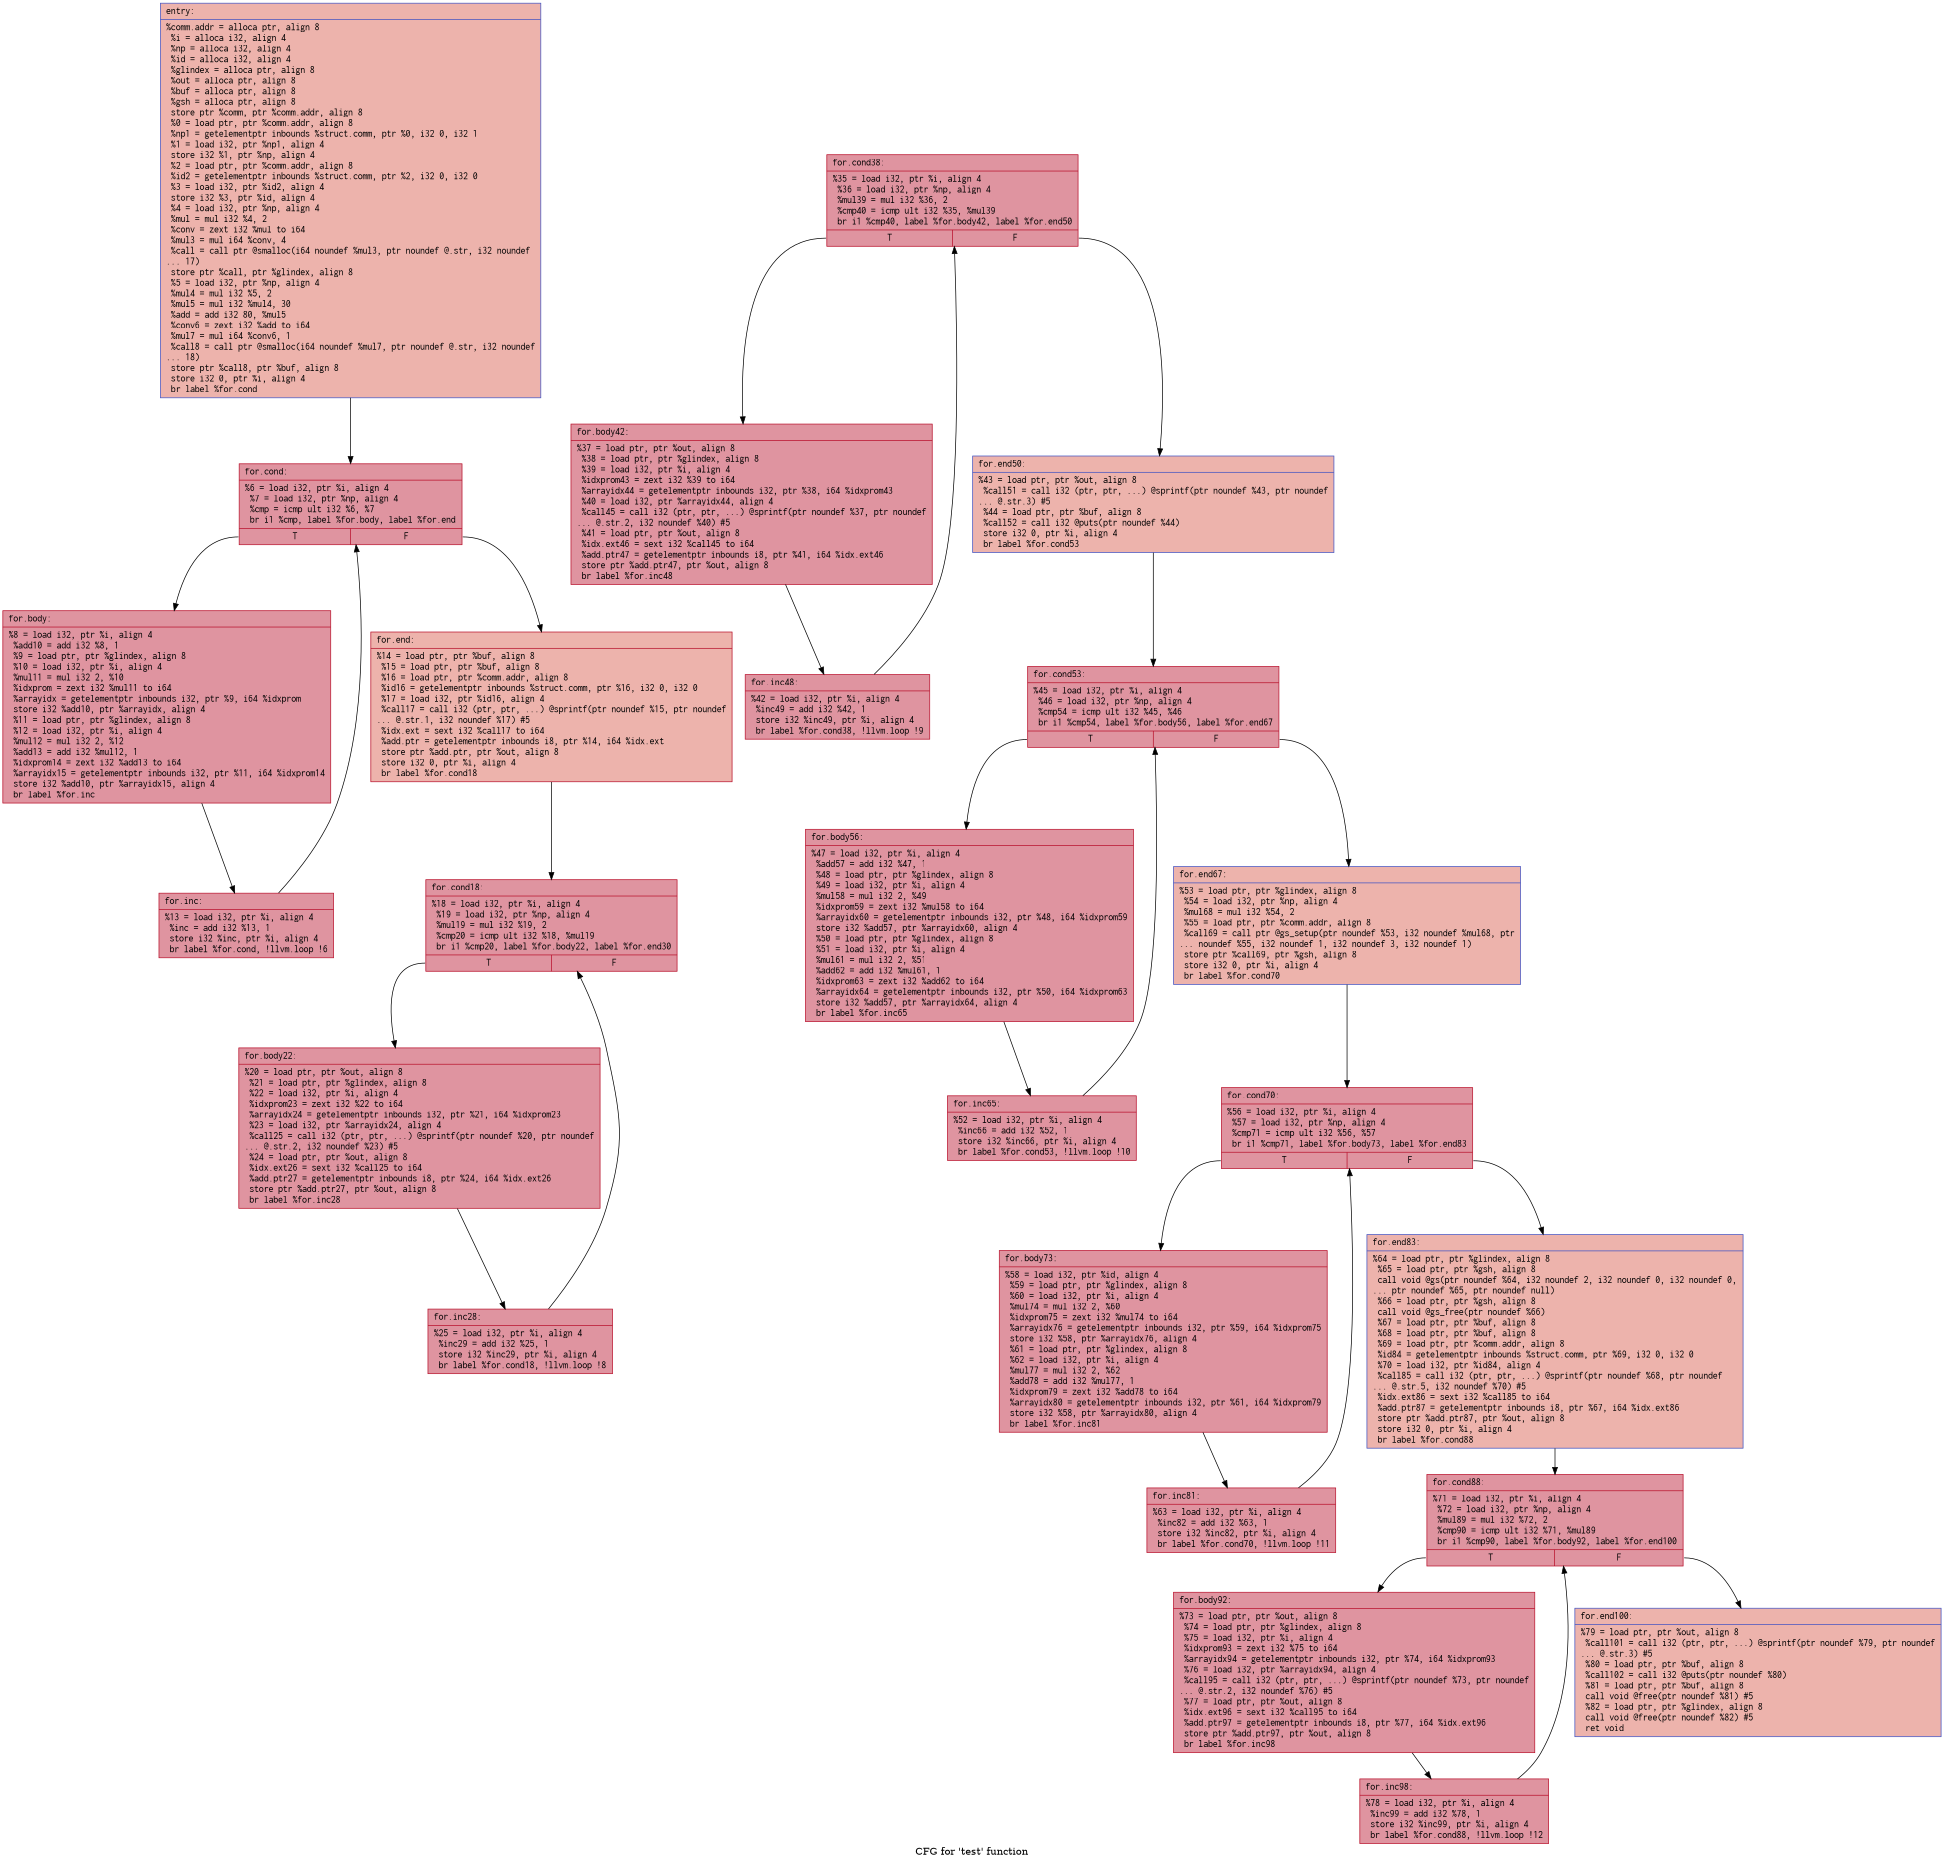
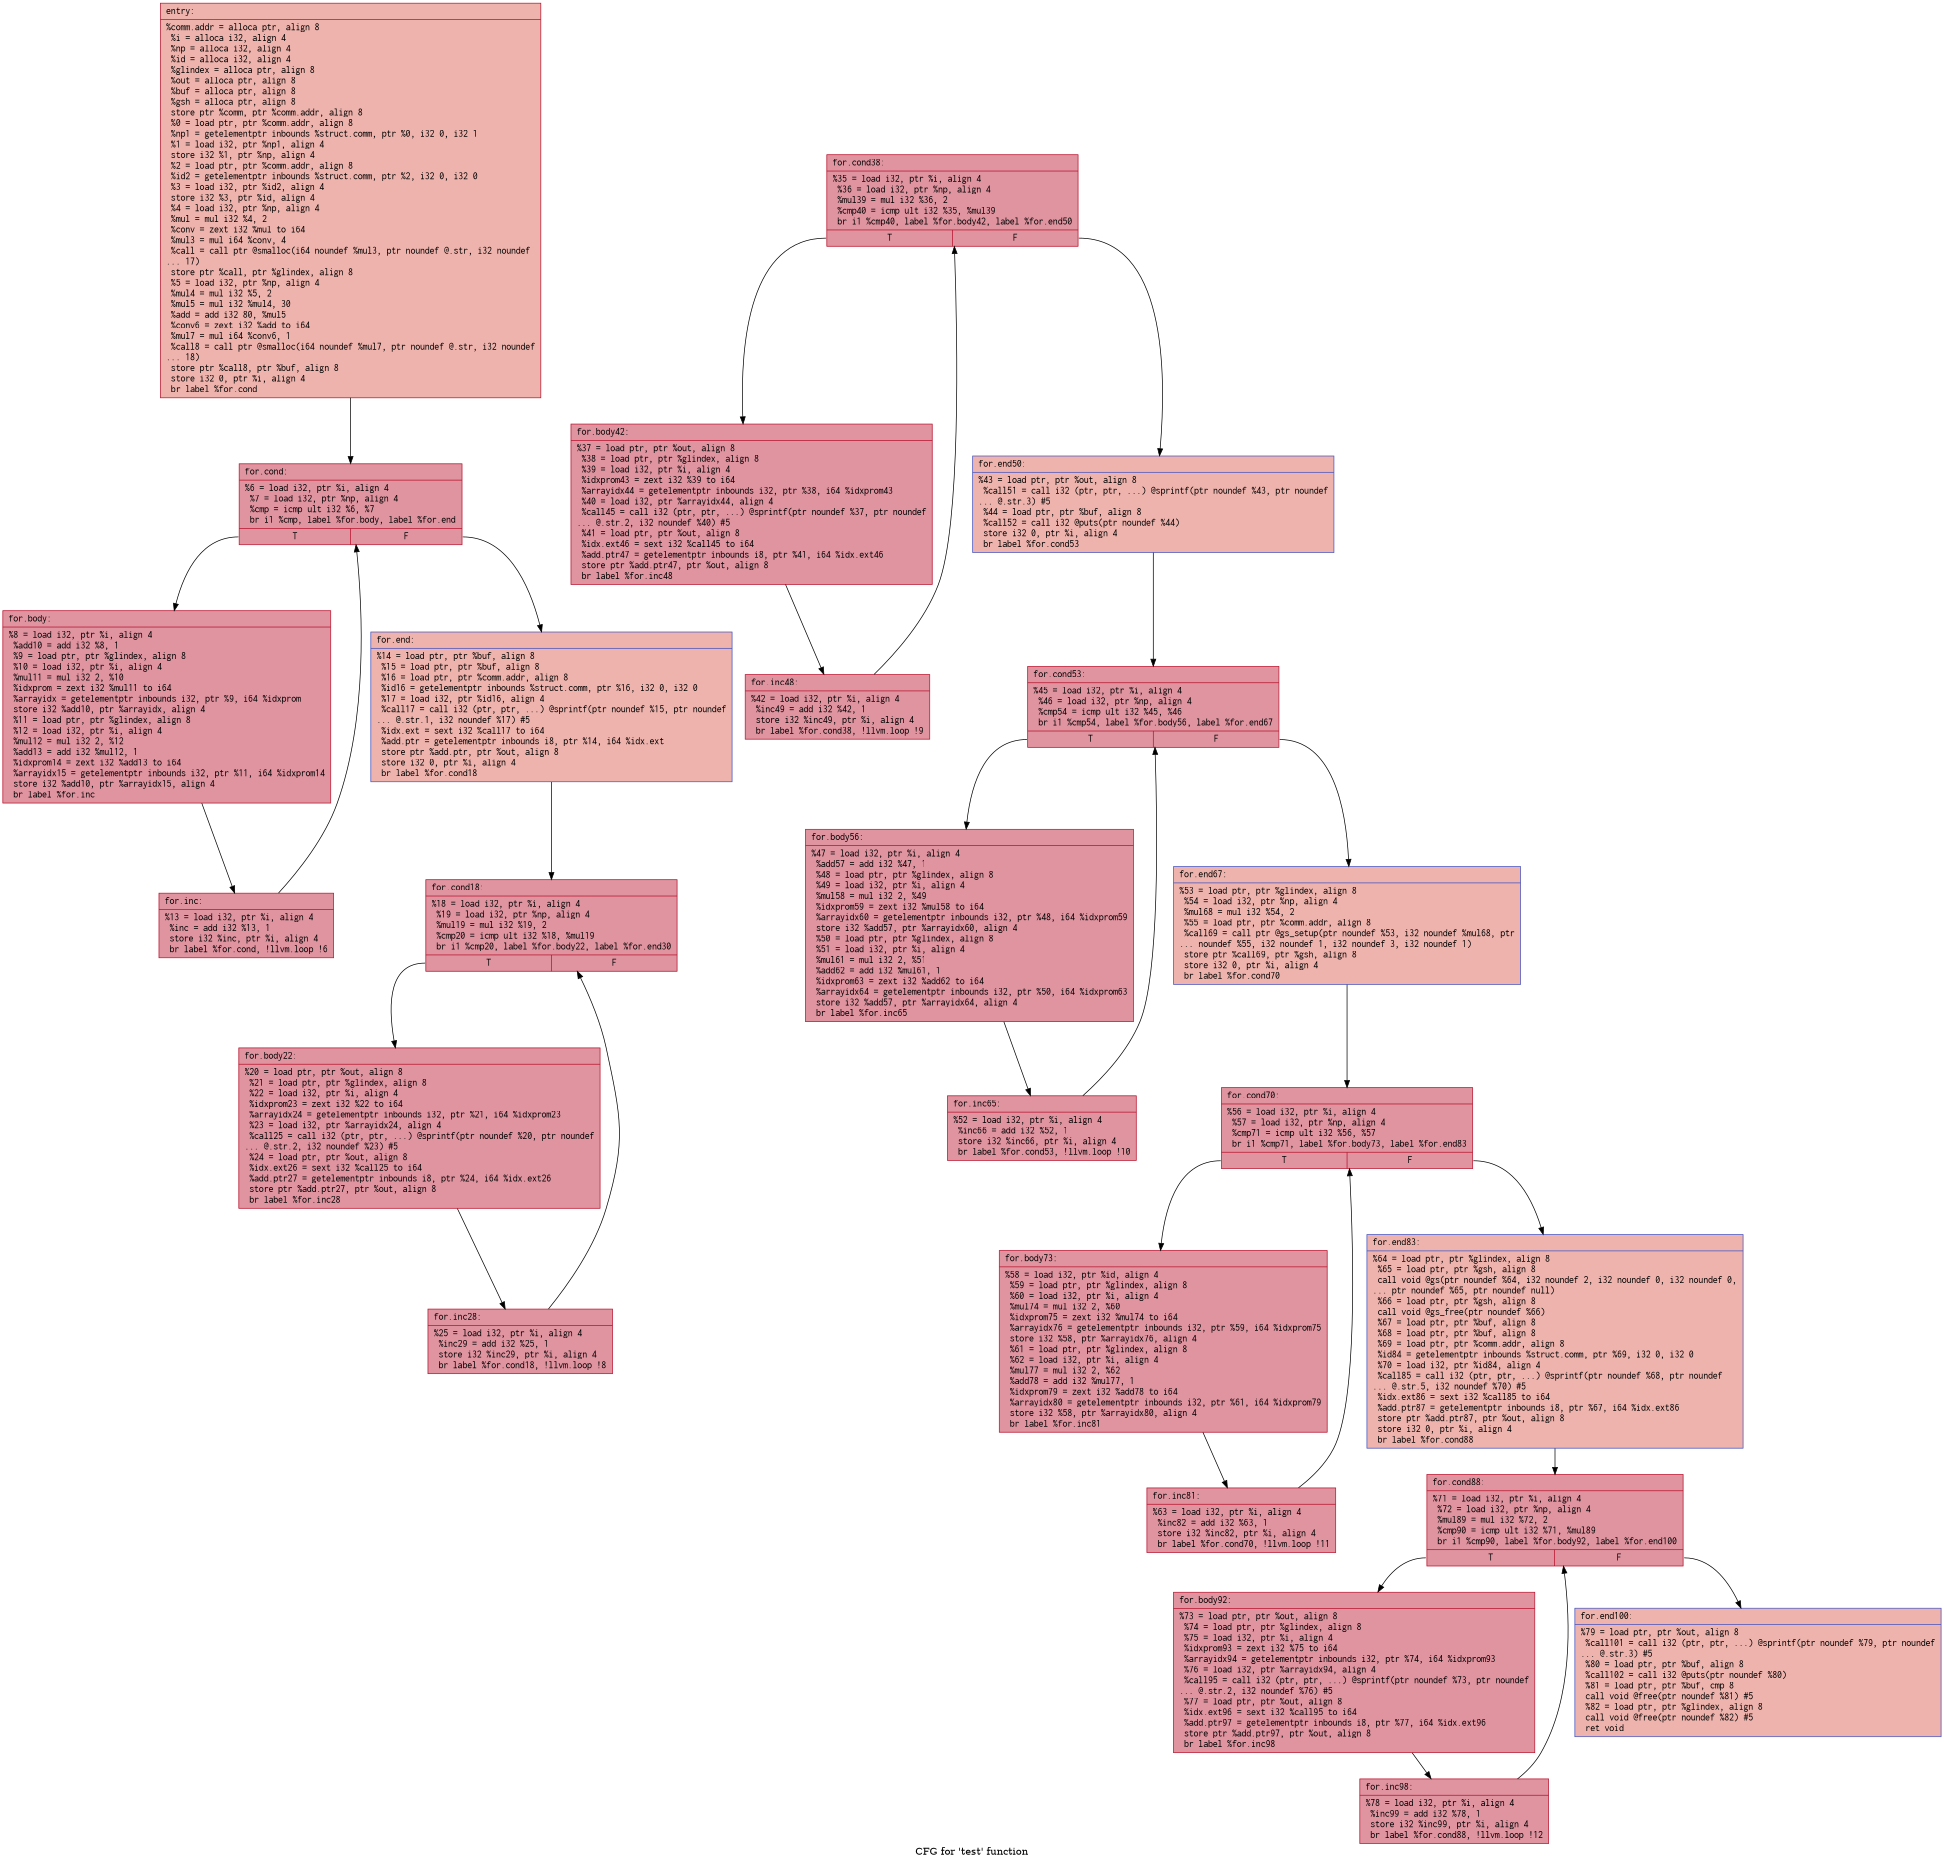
node "entry:": color #3d50c3ff -> #b70d28ff
node "for.end:": color #b70d28ff -> #3d50c3ff
node "for.end100:": text "%81 = load ptr, ptr %buf, align 8" -> "%81 = load ptr, ptr %buf, cmp 8"
